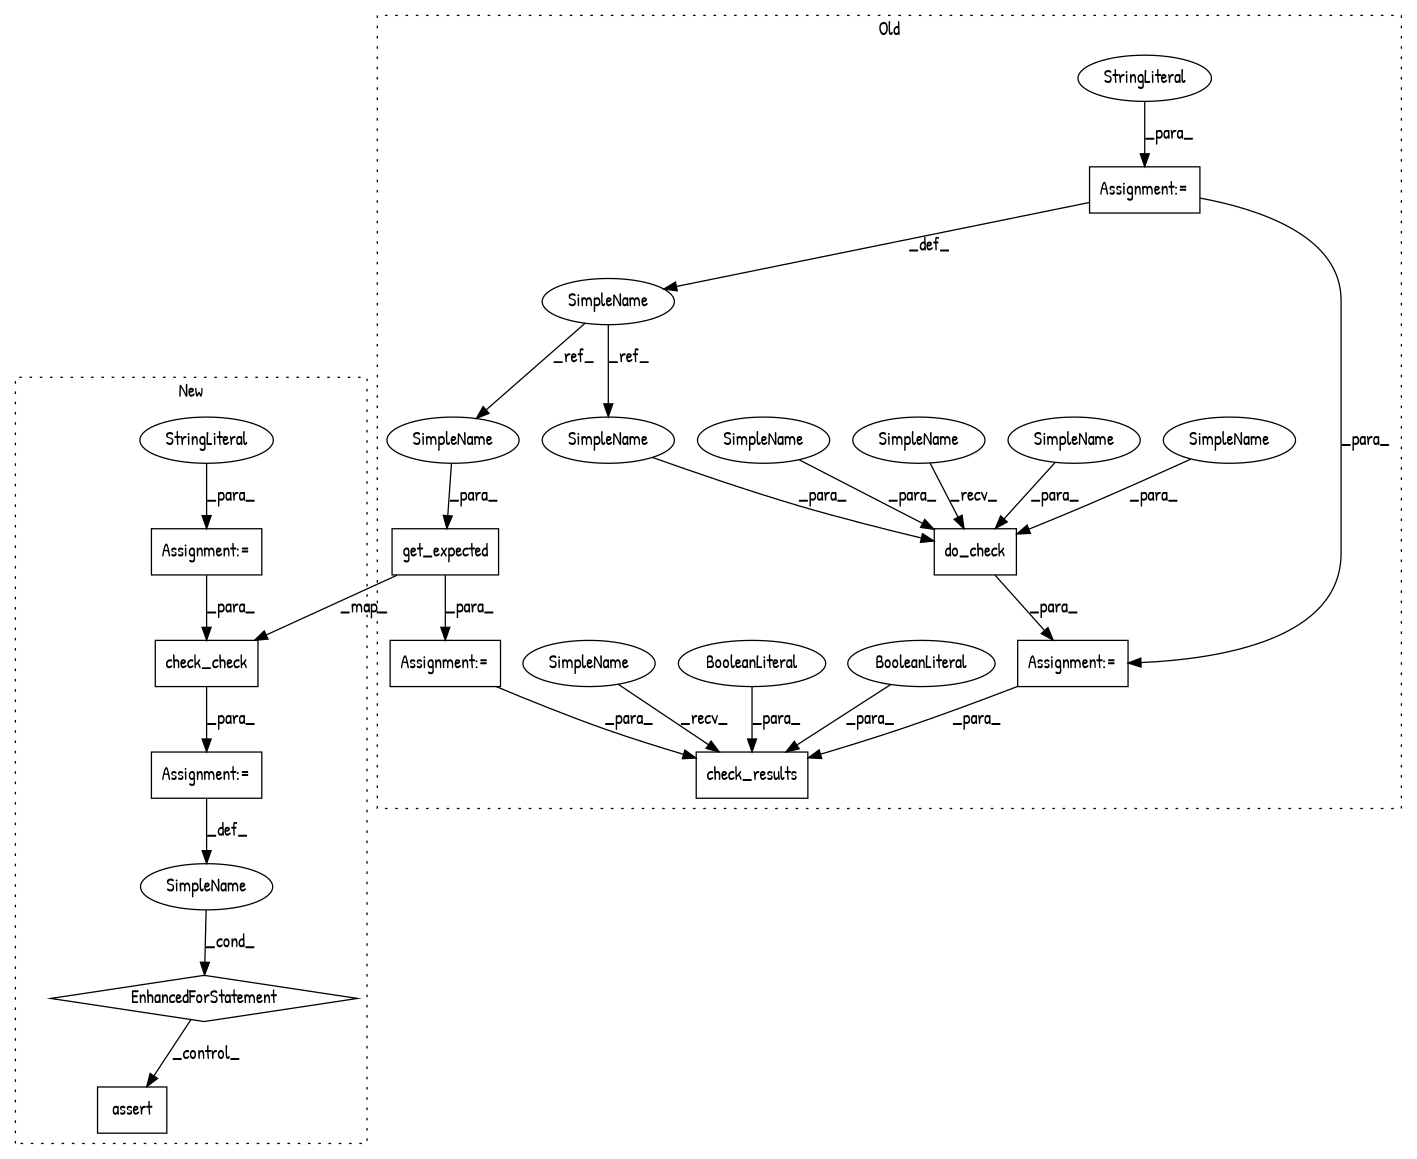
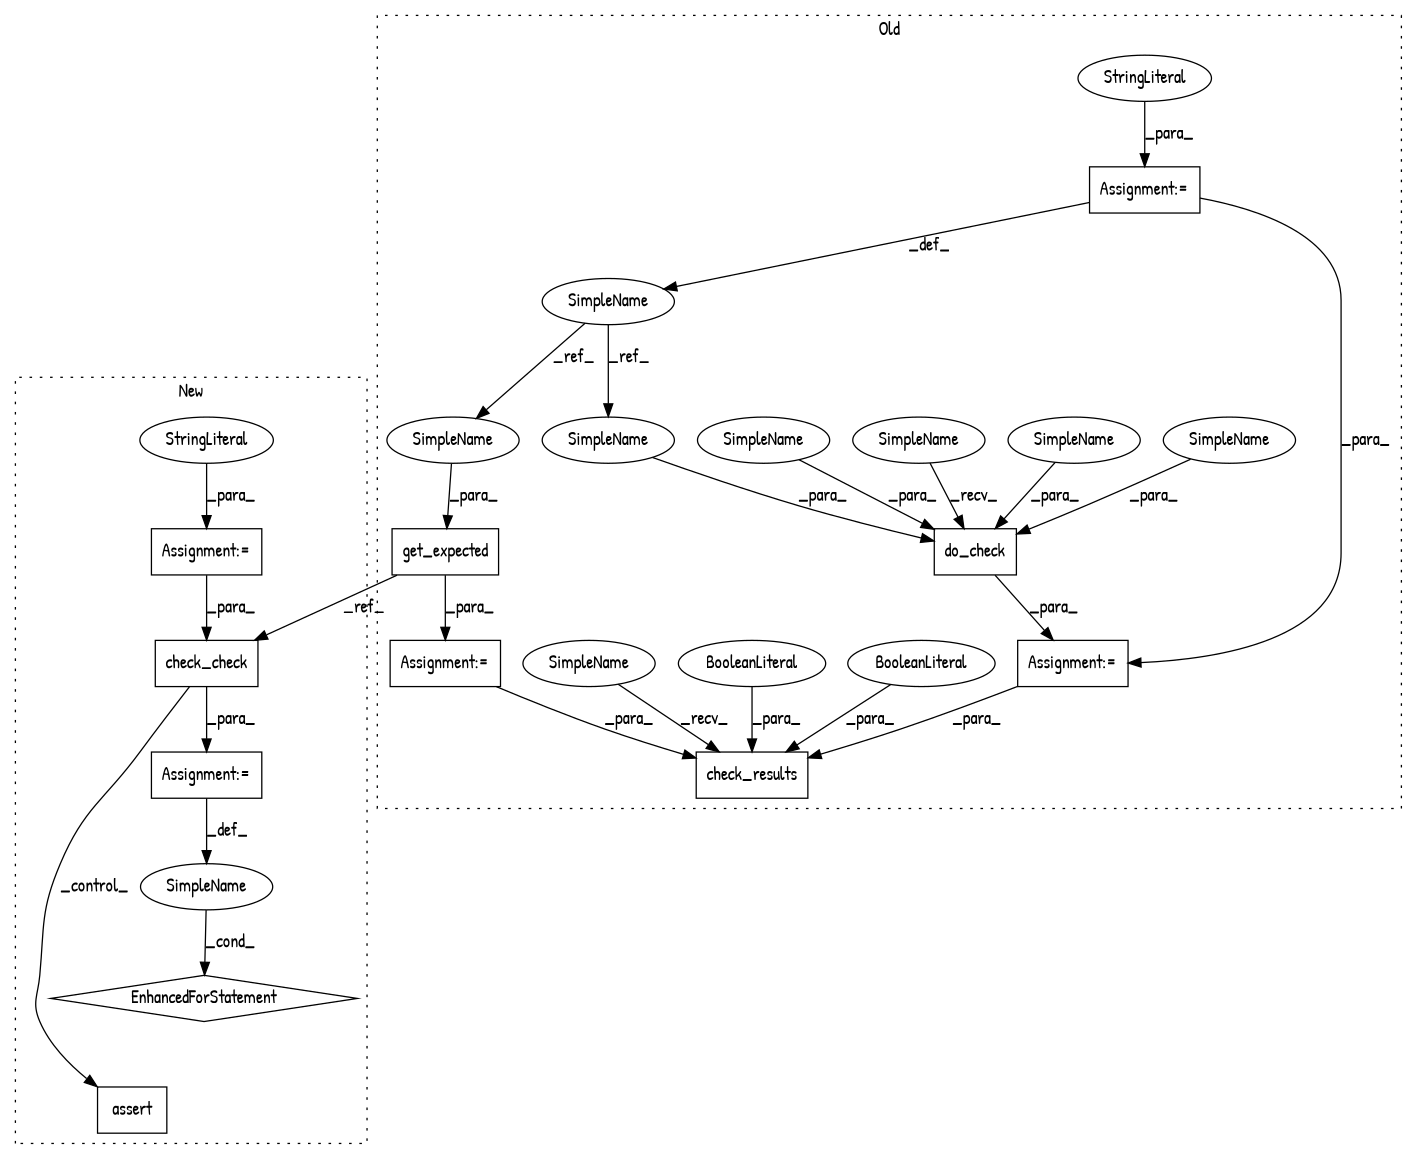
edge "get_expected" -> "check_check": label "_map_" -> "_ref_"
edge "EnhancedForStatement" -> "assert": now "check_check" -> "assert"
